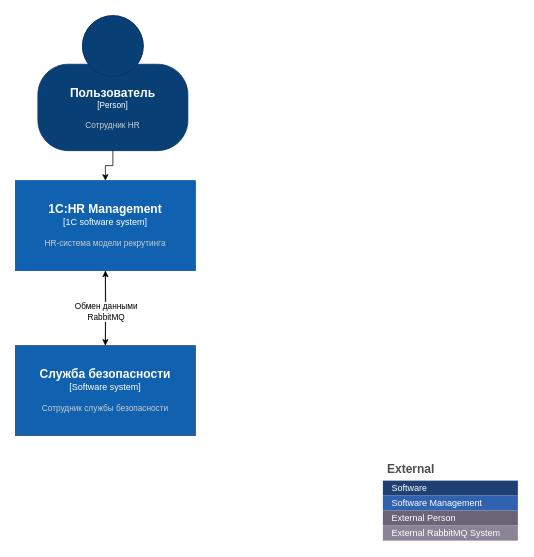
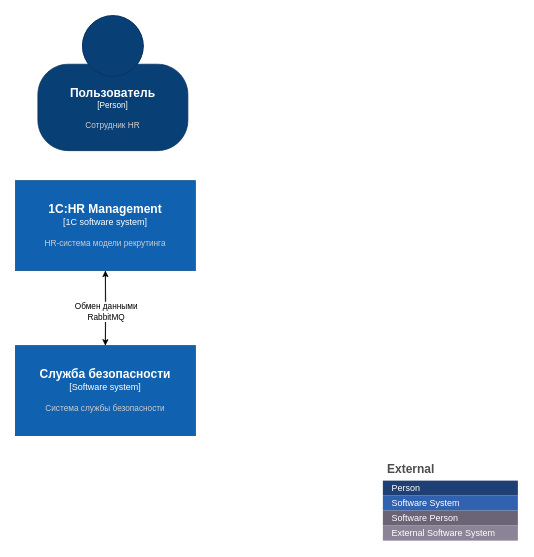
edge "Пользователь [Person] Сотрудник HR" -> "1С:HR Management [1C software system] HR-cистема модели рекрутинга": removed
node "Служба безопасности [Software system] Сотрудник службы безопасности": label "Служба безопасности [Software system] Сотрудник службы безопасности" -> "Служба безопасности [Software system] Система службы безопасности"
node "Software": label "Software" -> "Person"
node "Software Management": label "Software Management" -> "Software System"
node "External Person": label "External Person" -> "Software Person"
node "External RabbitMQ System": label "External RabbitMQ System" -> "External Software System"
